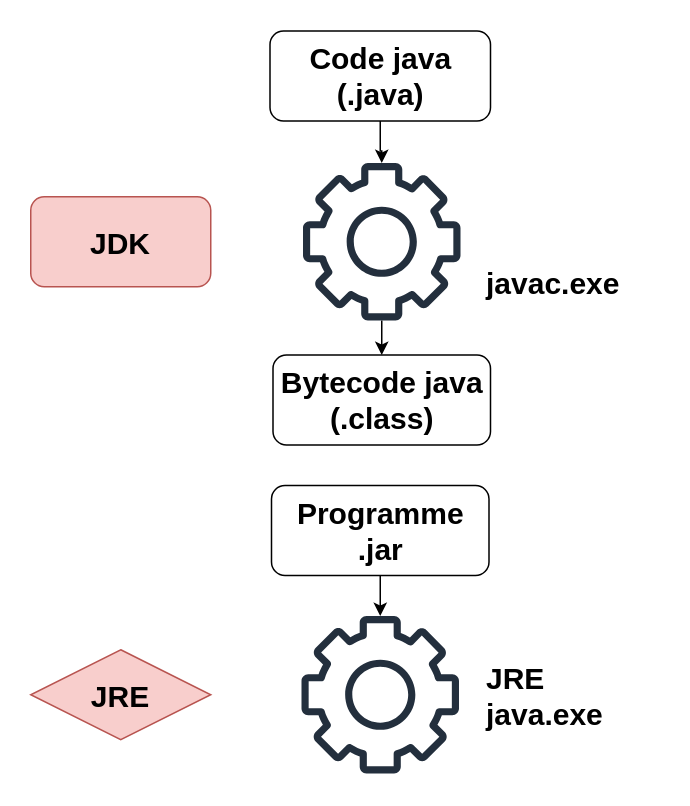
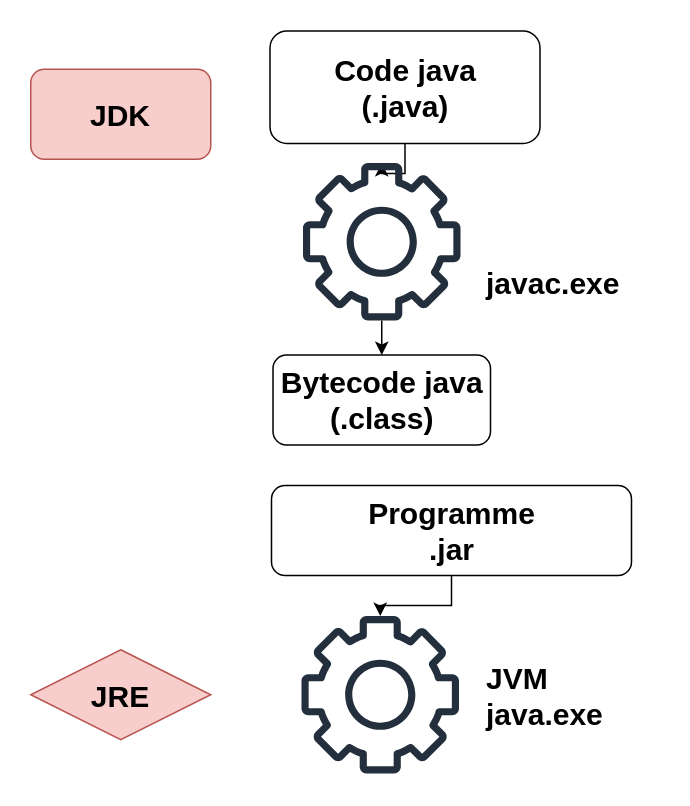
node "Code java(.java)": size 221x90 -> 270x113
node "JDK": moved (121, 242) -> (121, 114)
node "Programme .jar": size 218x90 -> 360x90
node "JRE java.exe": label "JRE java.exe" -> "JVM java.exe"
